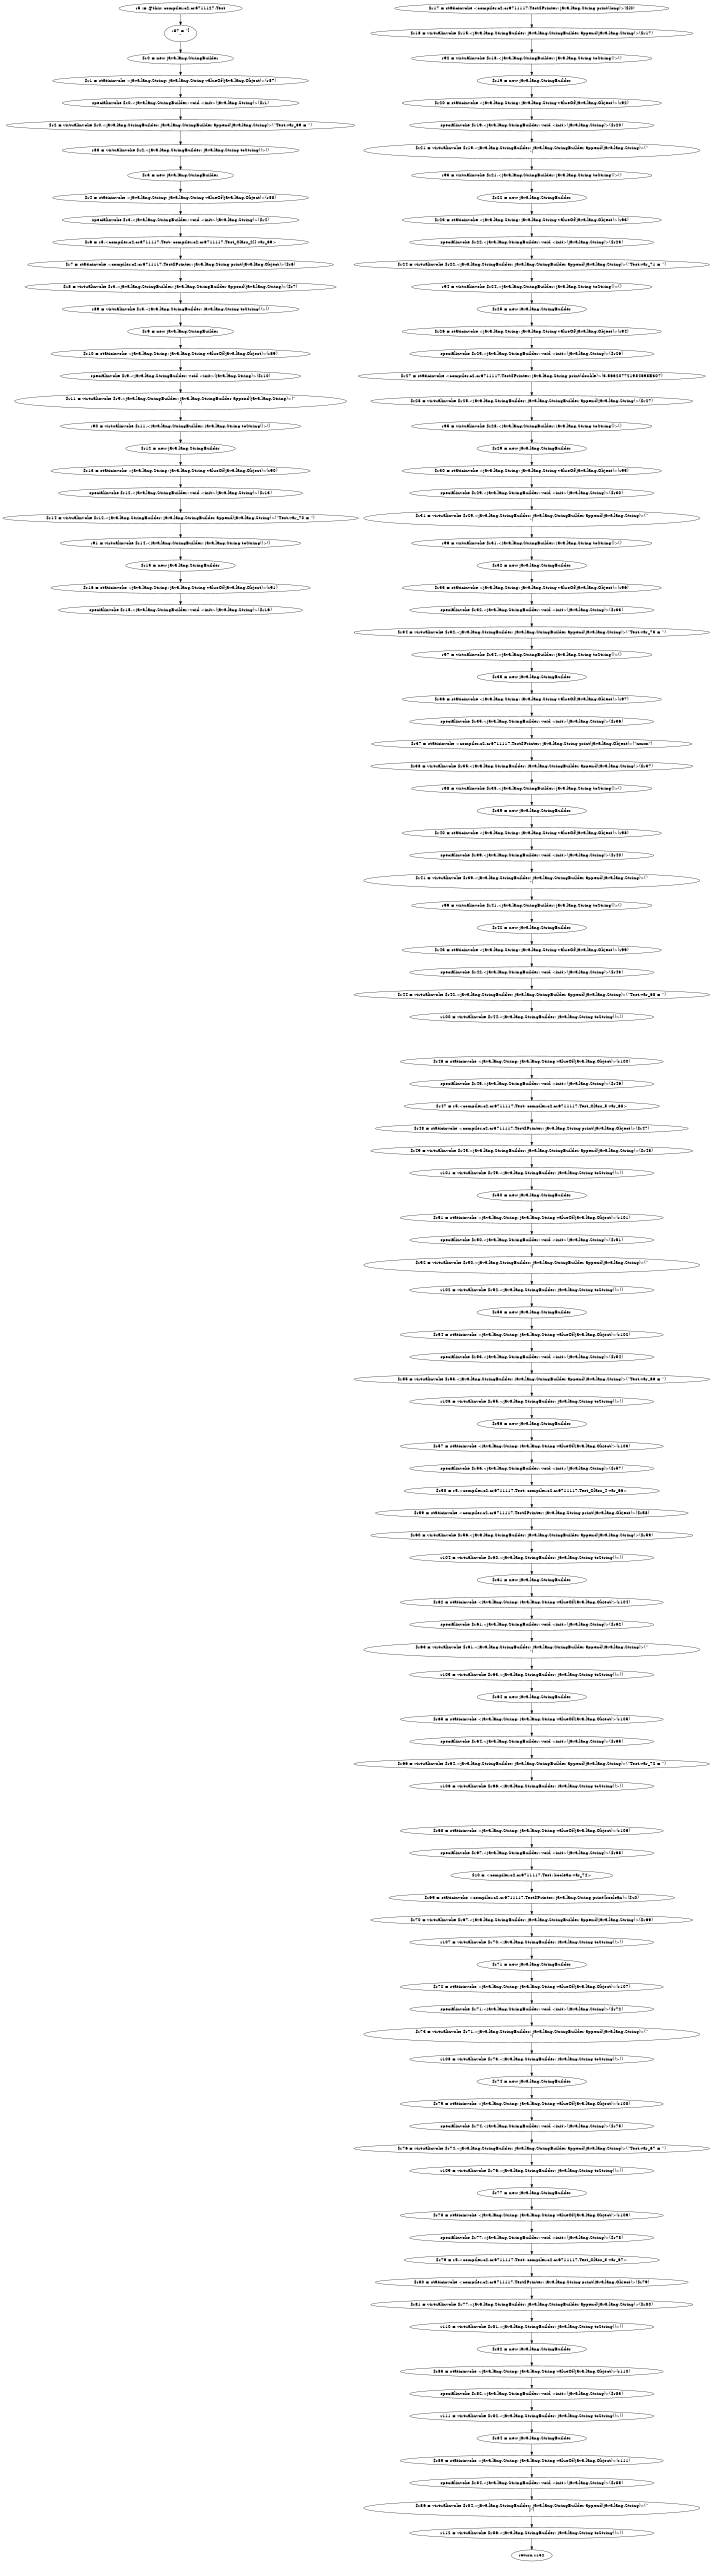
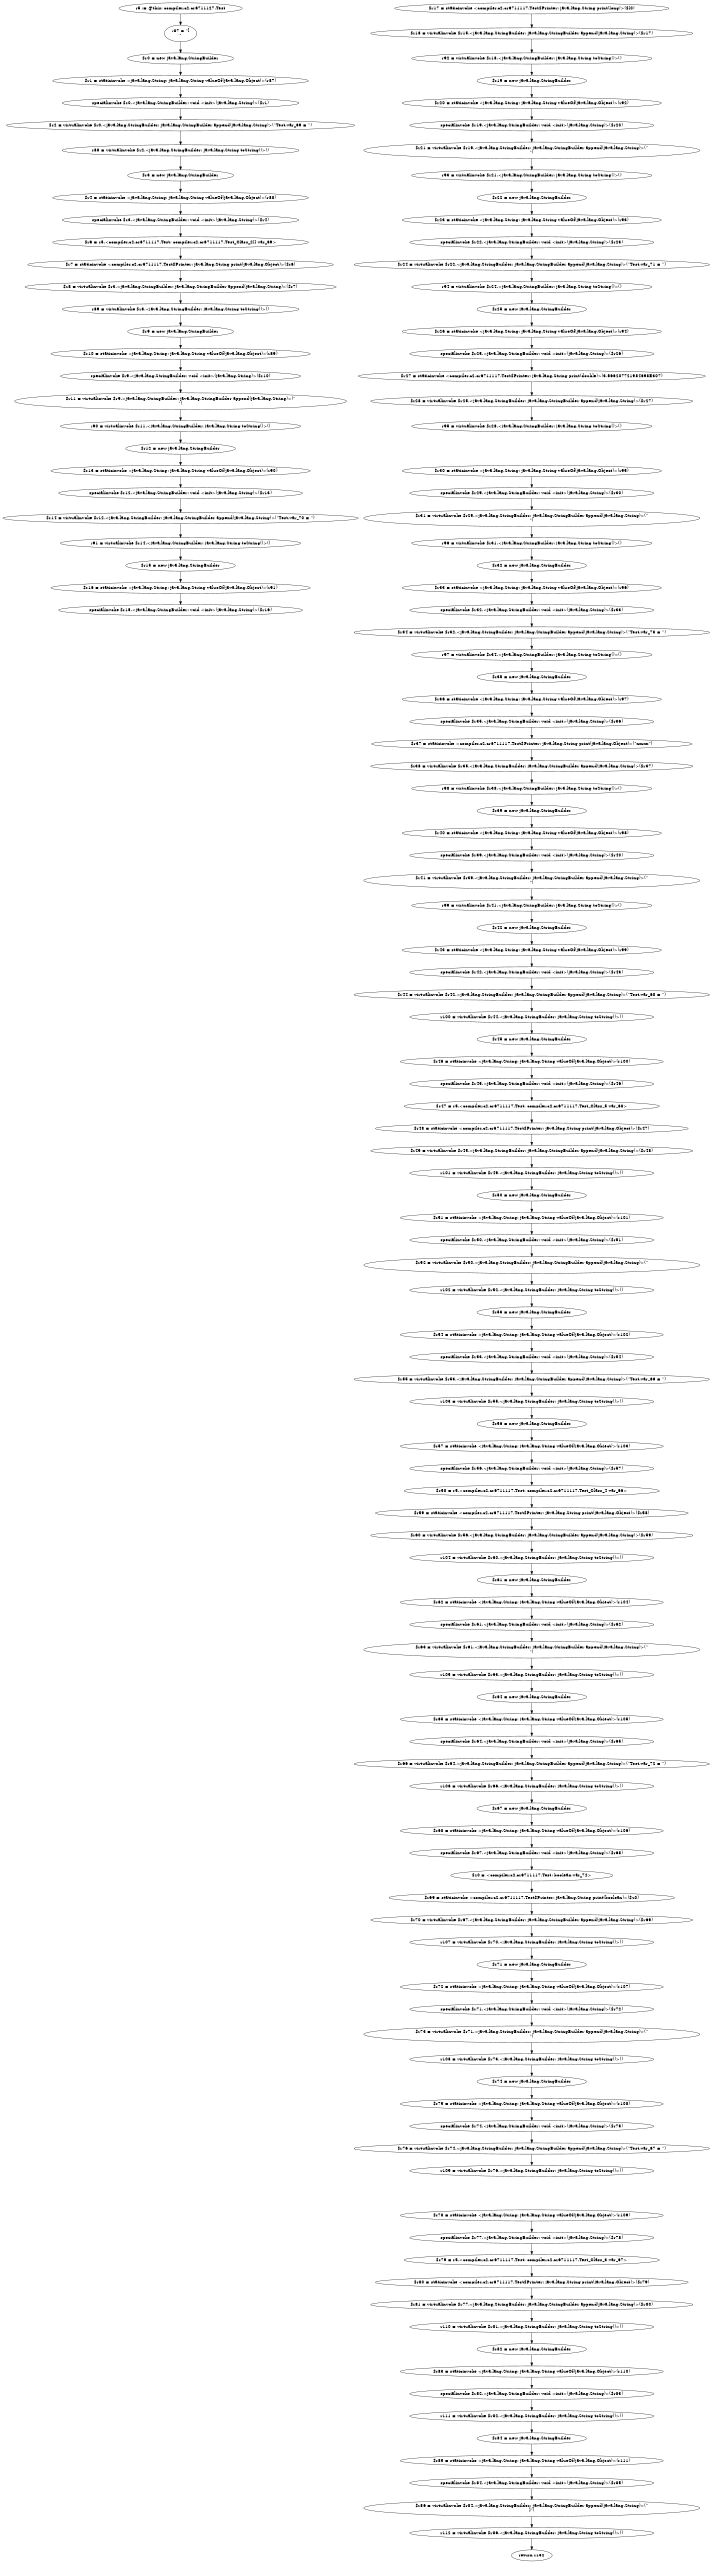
node "$r29 = new java.lang.StringBuilder": removed
node "$r45 = new java.lang.StringBuilder": added
node "$r67 = new java.lang.StringBuilder": added
node "$r77 = new java.lang.StringBuilder": removed
